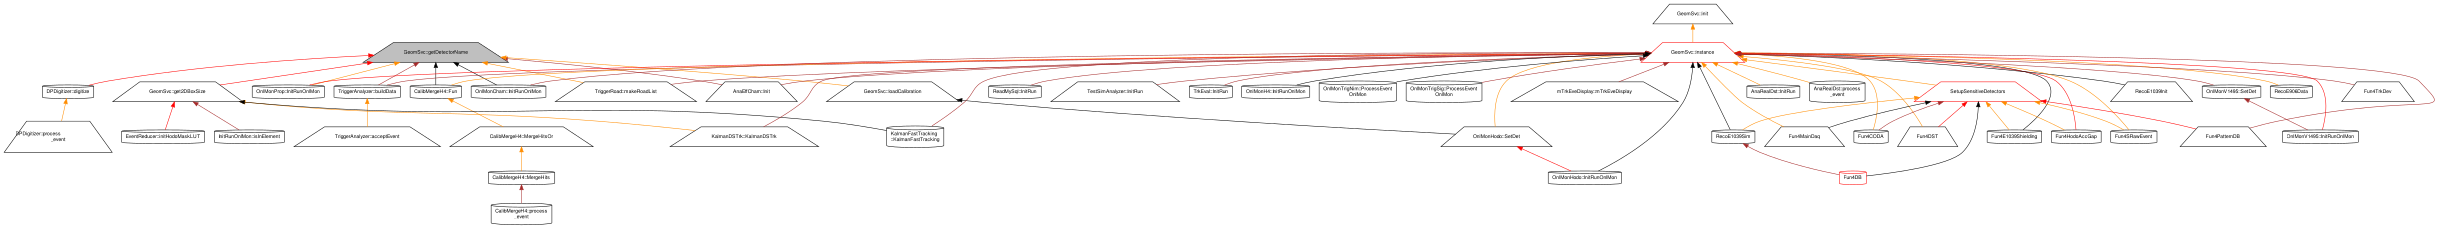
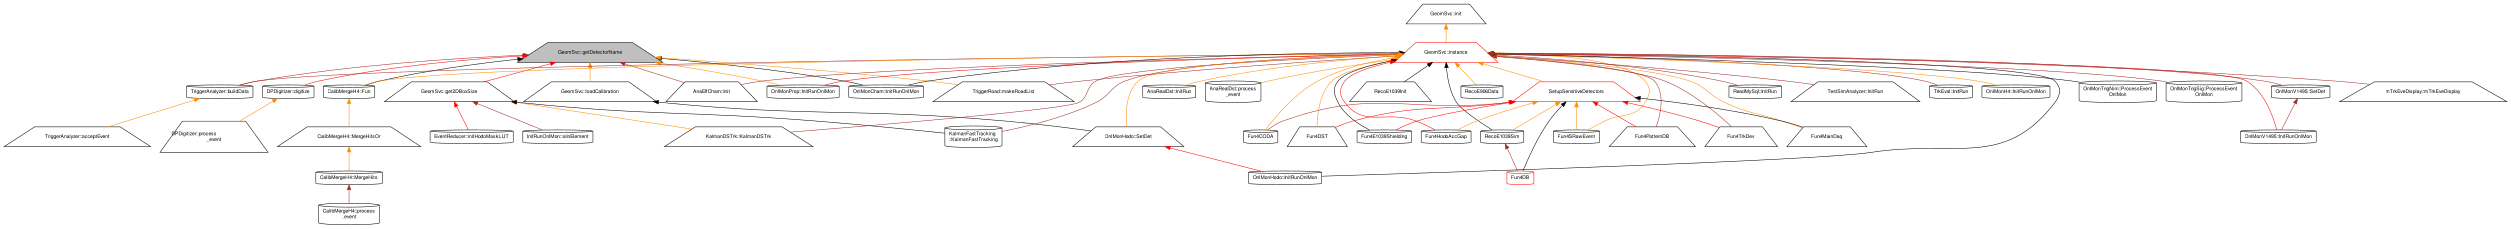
edge "OnlMonCham::InitRunOnlMon" -> "GeomSvc::instance": color brown -> black
edge "OnlMonH4::InitRunOnlMon" -> "GeomSvc::instance": color black -> darkorange
edge "Fun4TrkDev" -> "SetupSensitiveDetectors": added
edge "Fun4E1039Shielding" -> "SetupSensitiveDetectors": color darkorange -> red
